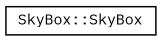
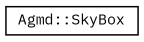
node "SkyBox::SkyBox": label "SkyBox::SkyBox" -> "Agmd::SkyBox"
